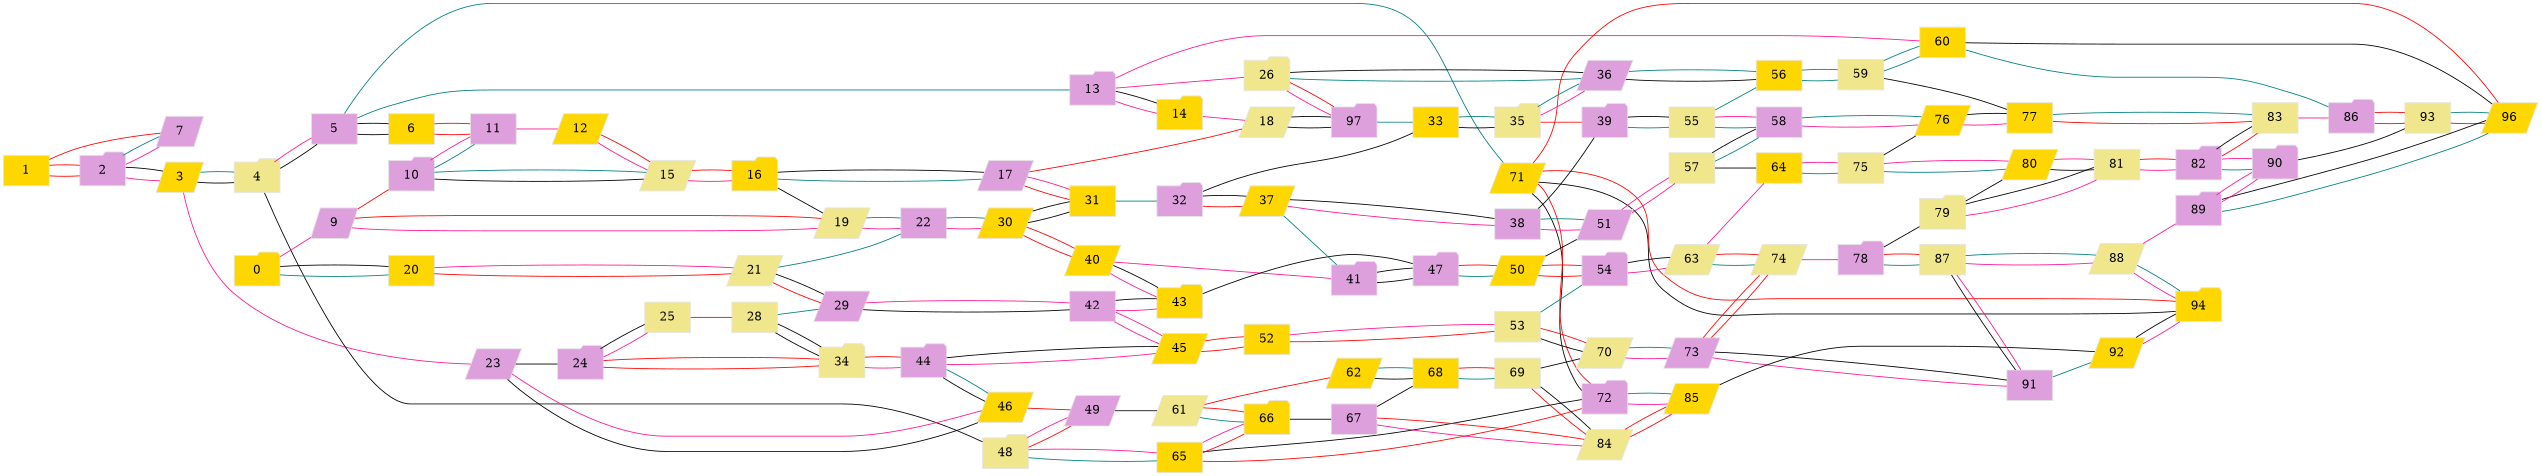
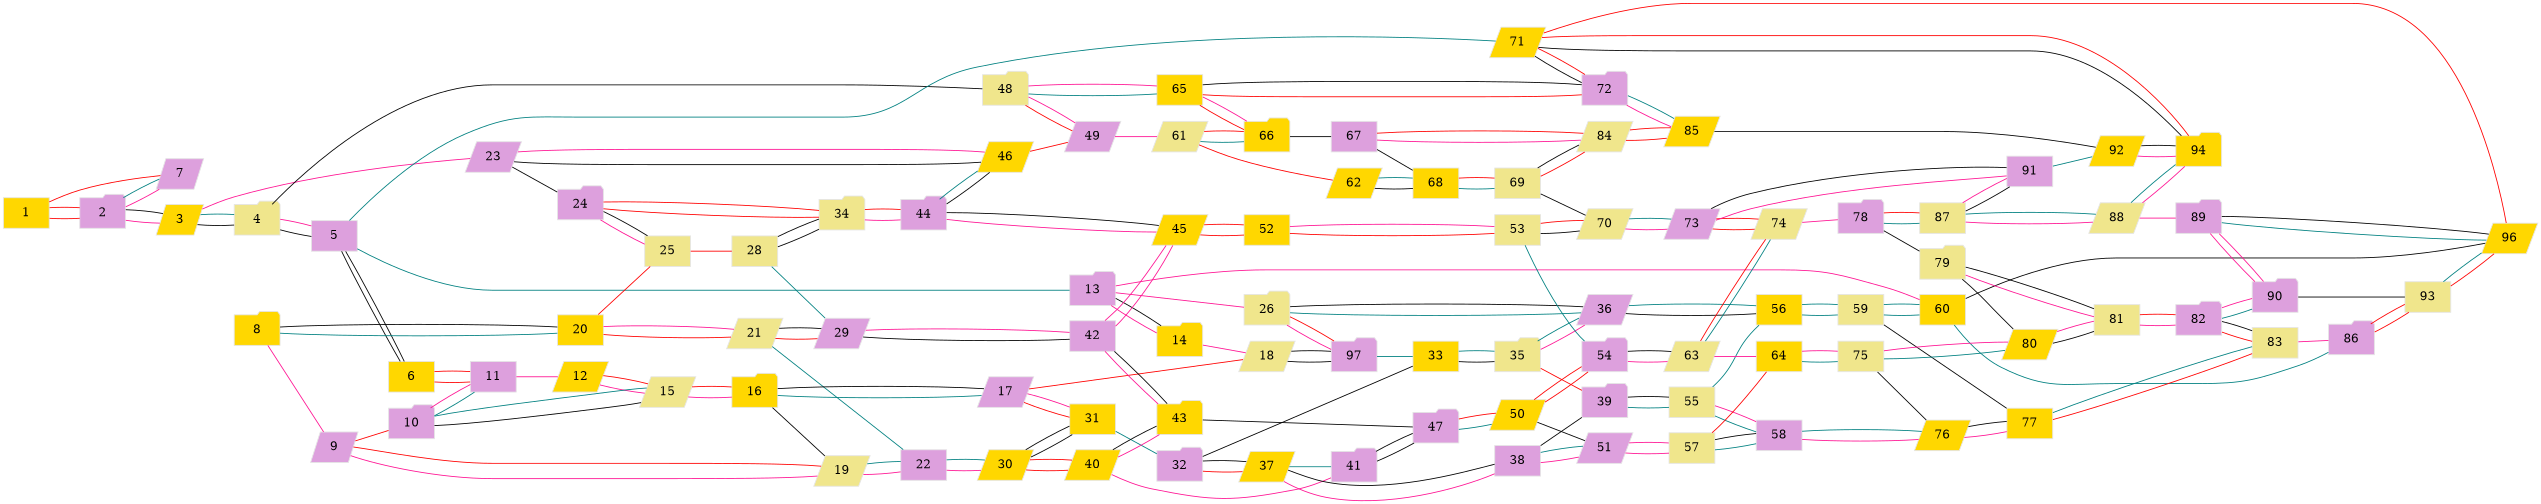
edge "57" -- "64": color black -> red
node "0": label "0" -> "8"
edge "25" -- "20": added
edge "49" -- "61": color black -> deeppink
